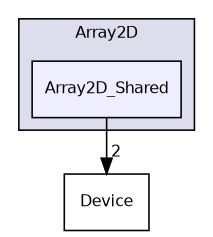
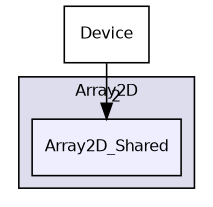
edge "Array2D_Shared" -> "Device": reversed
